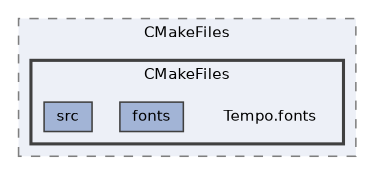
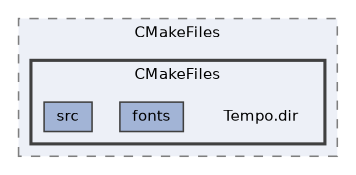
node "Tempo.fonts": label "Tempo.fonts" -> "Tempo.dir"
